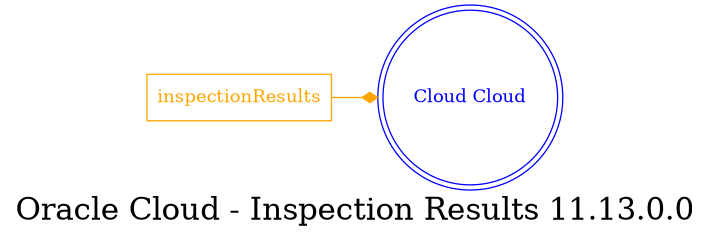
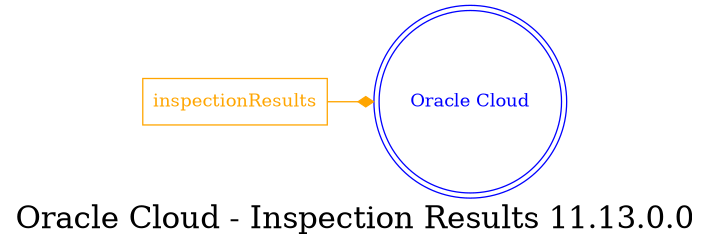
node "Cloud Cloud": label "Cloud Cloud" -> "Oracle Cloud"
